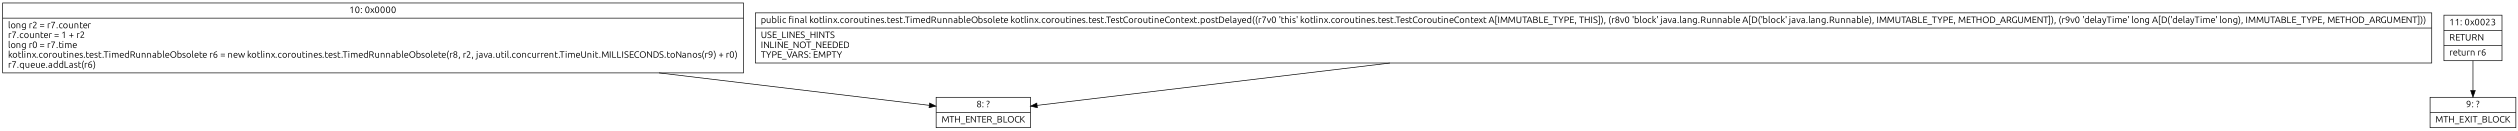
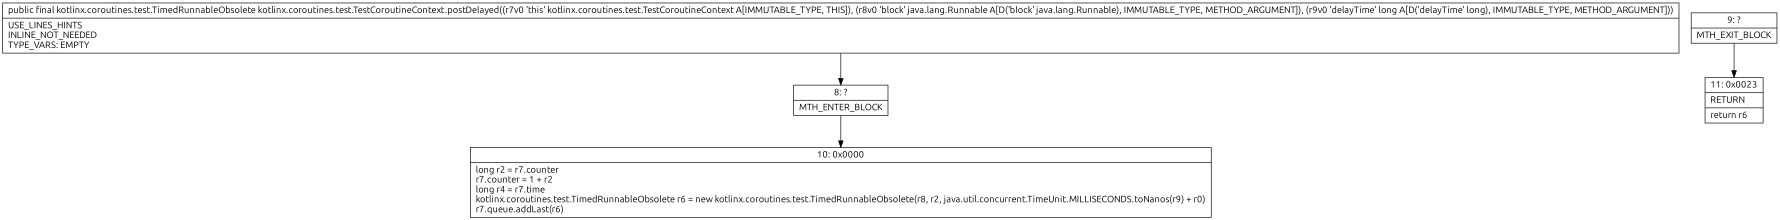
node "10: 0x0000": text "long r0 = r7.time" -> "long r4 = r7.time"
edge "11: 0x0023" -> "9: ?": reversed
edge "10: 0x0000" -> "8: ?": reversed
